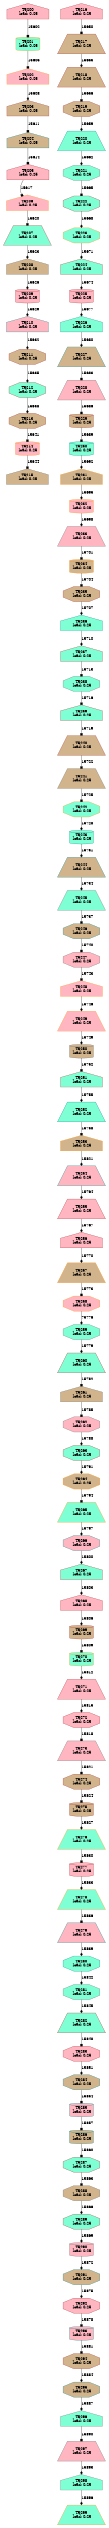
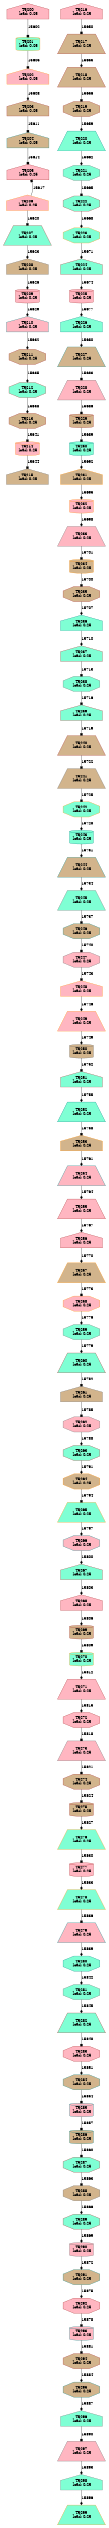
edge "T5205 load: 0.25" -> "T5206 load: 0.25": reversed
edge "T5234 load: 0.25" -> "T5235 load: 0.25": label "15704" -> "15700"
edge "T5253 load: 0.25" -> "T5254 load: 0.25": label "15821" -> "15761"
edge "T5258 load: 0.25" -> "T5259 load: 0.25": label "75776" -> "15776"
